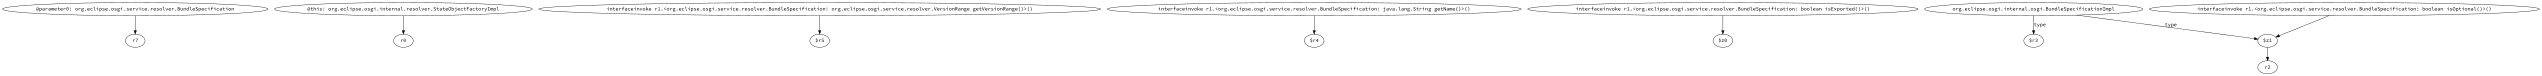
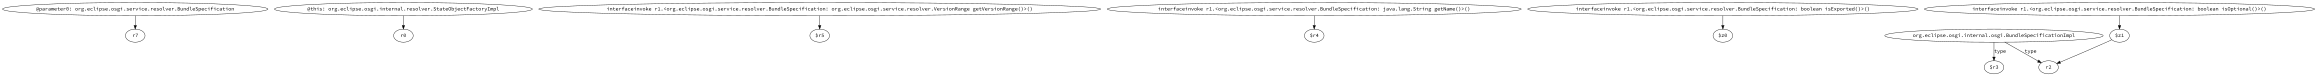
edge "org.eclipse.osgi.internal.osgi.BundleSpecificationImpl" -> "$z1": now "org.eclipse.osgi.internal.osgi.BundleSpecificationImpl" -> "r2"
